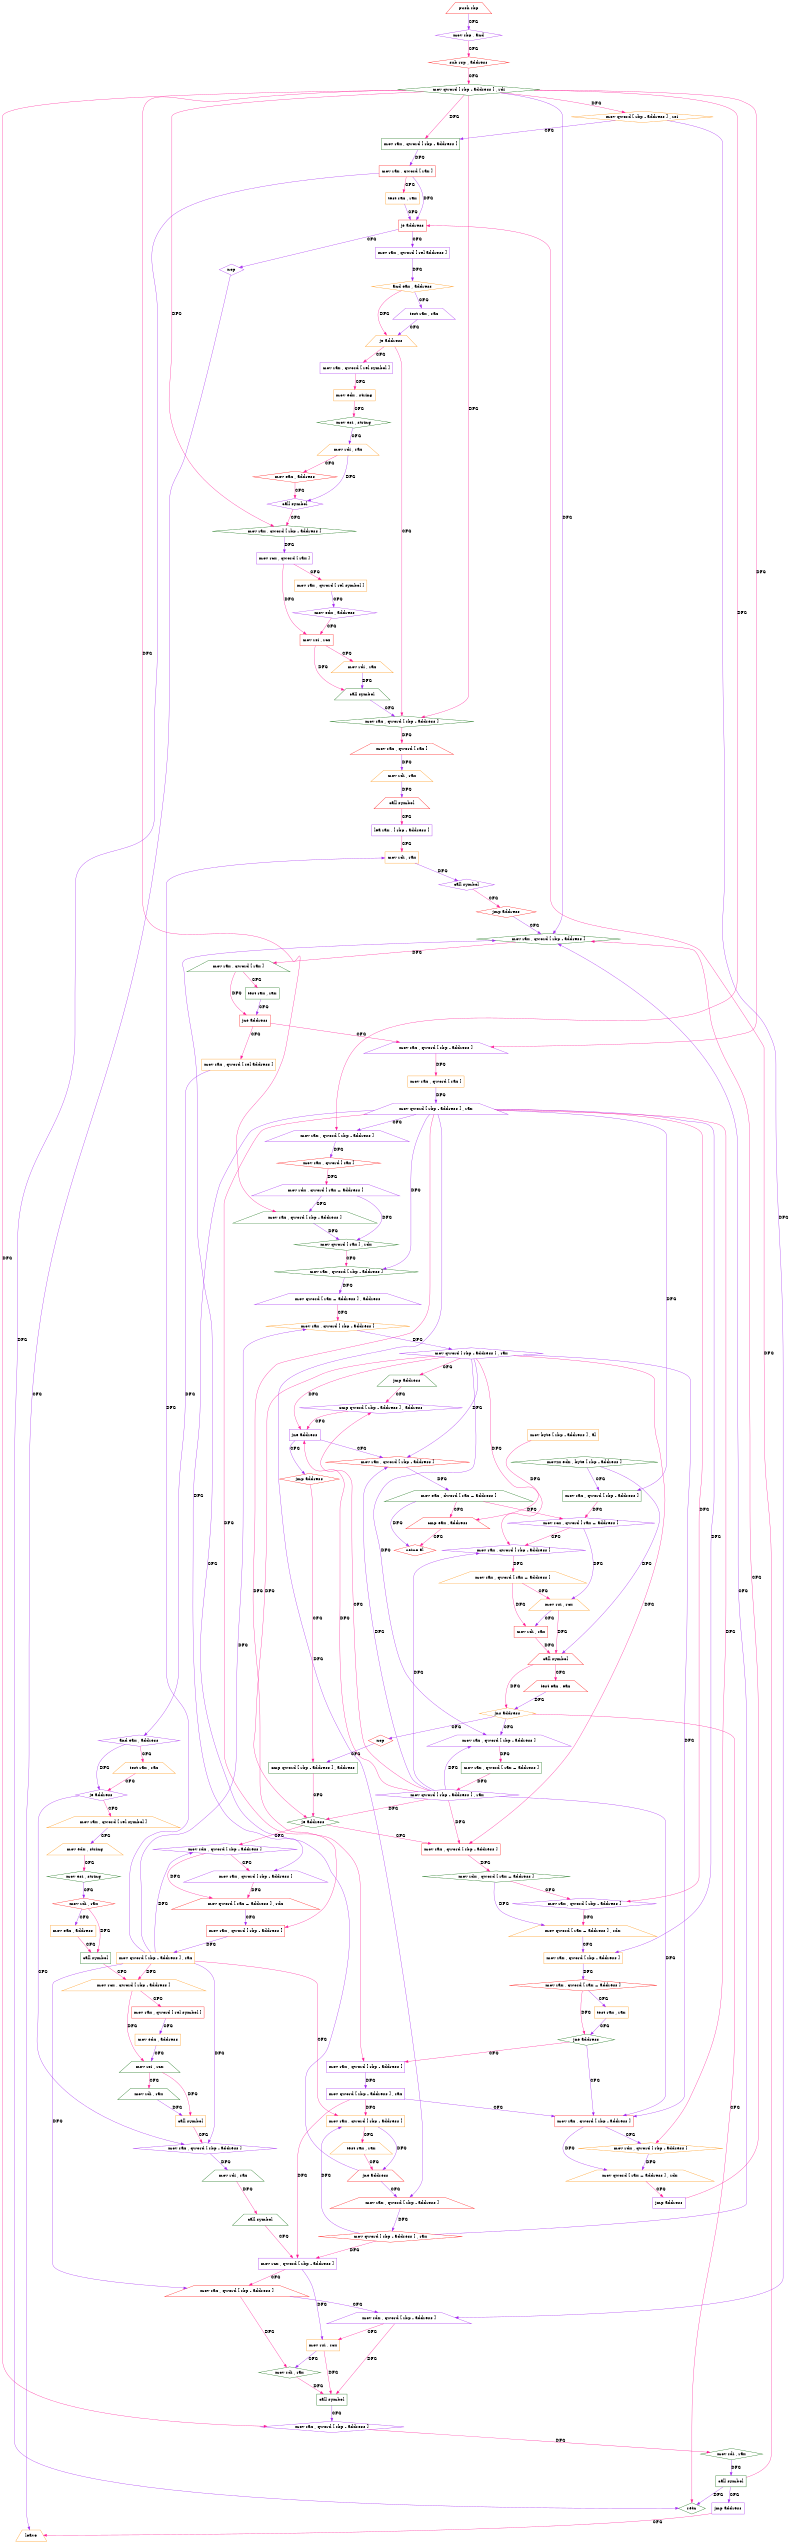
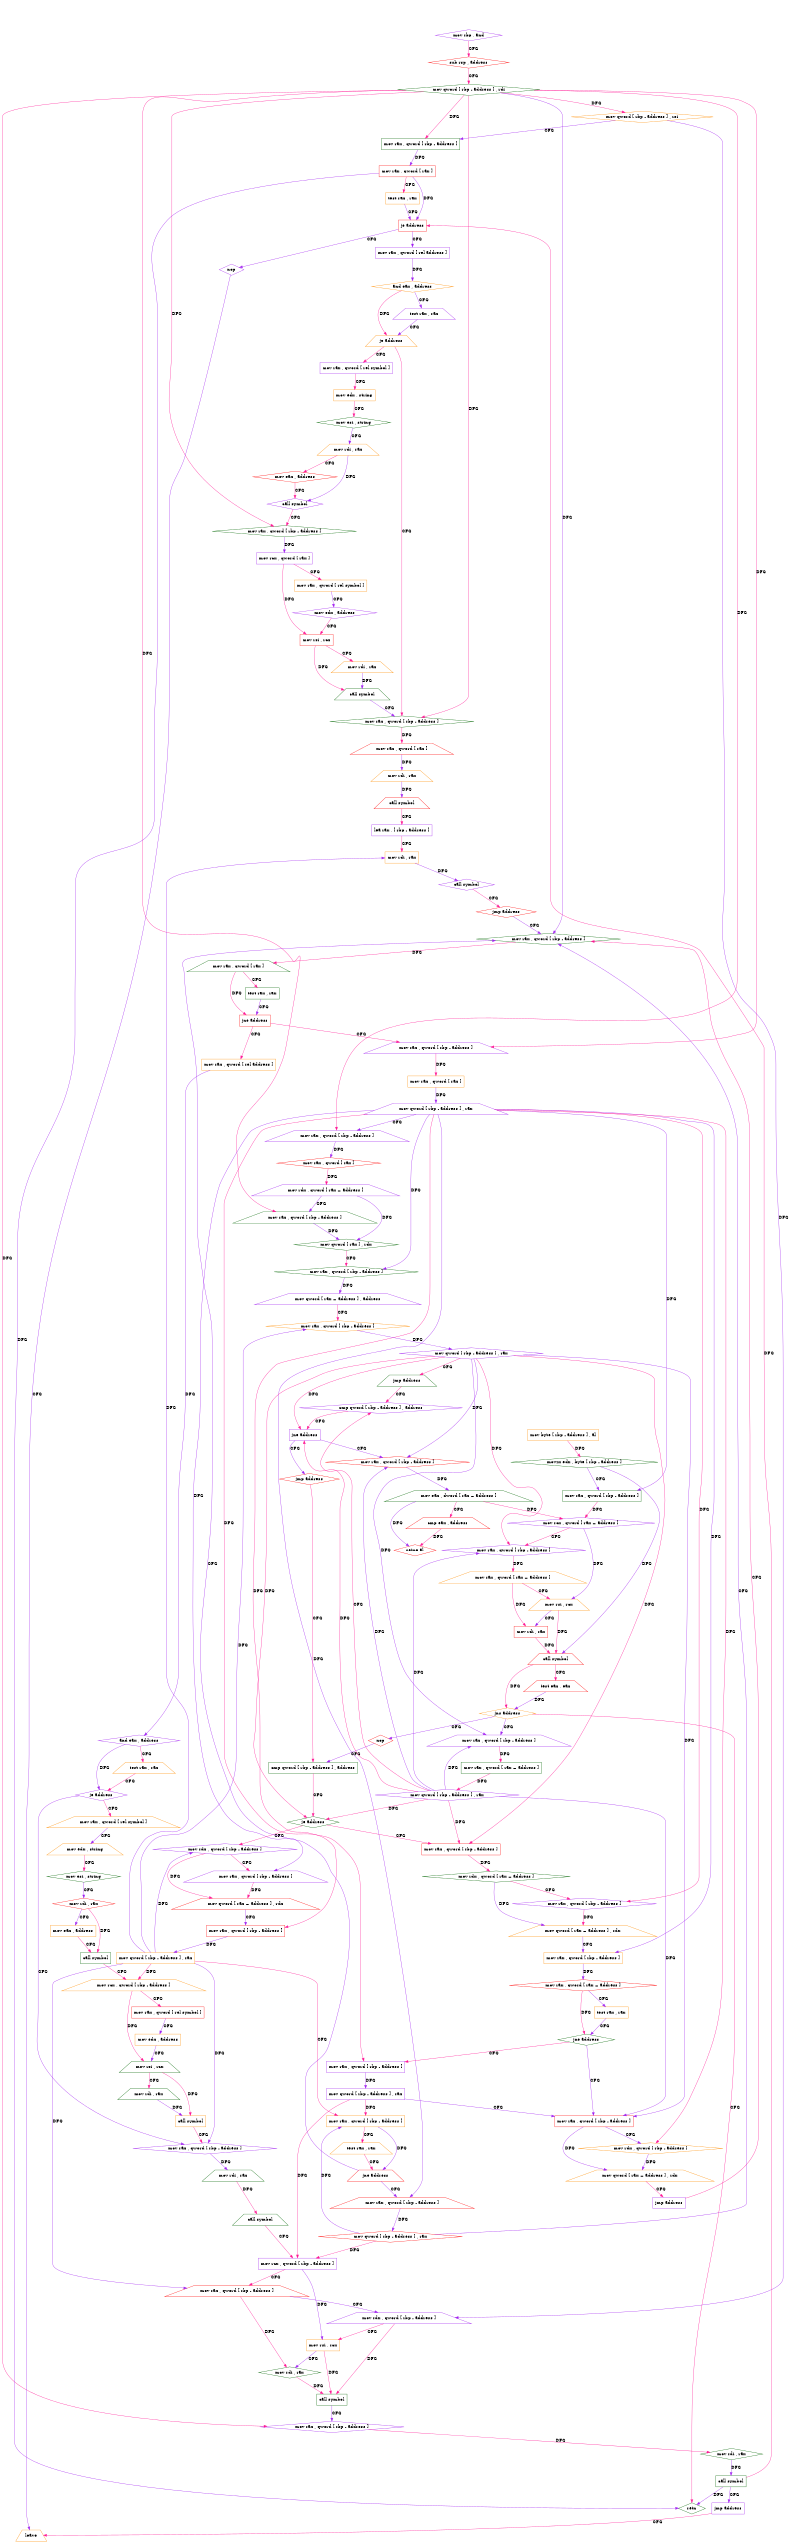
node "push rbp": removed
edge "mov byte [ rbp - address ] , al" -> "cmp eax , address": now "mov byte [ rbp - address ] , al" -> "movzx edx , byte [ rbp - address ]"
edge "cmp eax , address" -> "setne al": label "CFG" -> "DFG"
